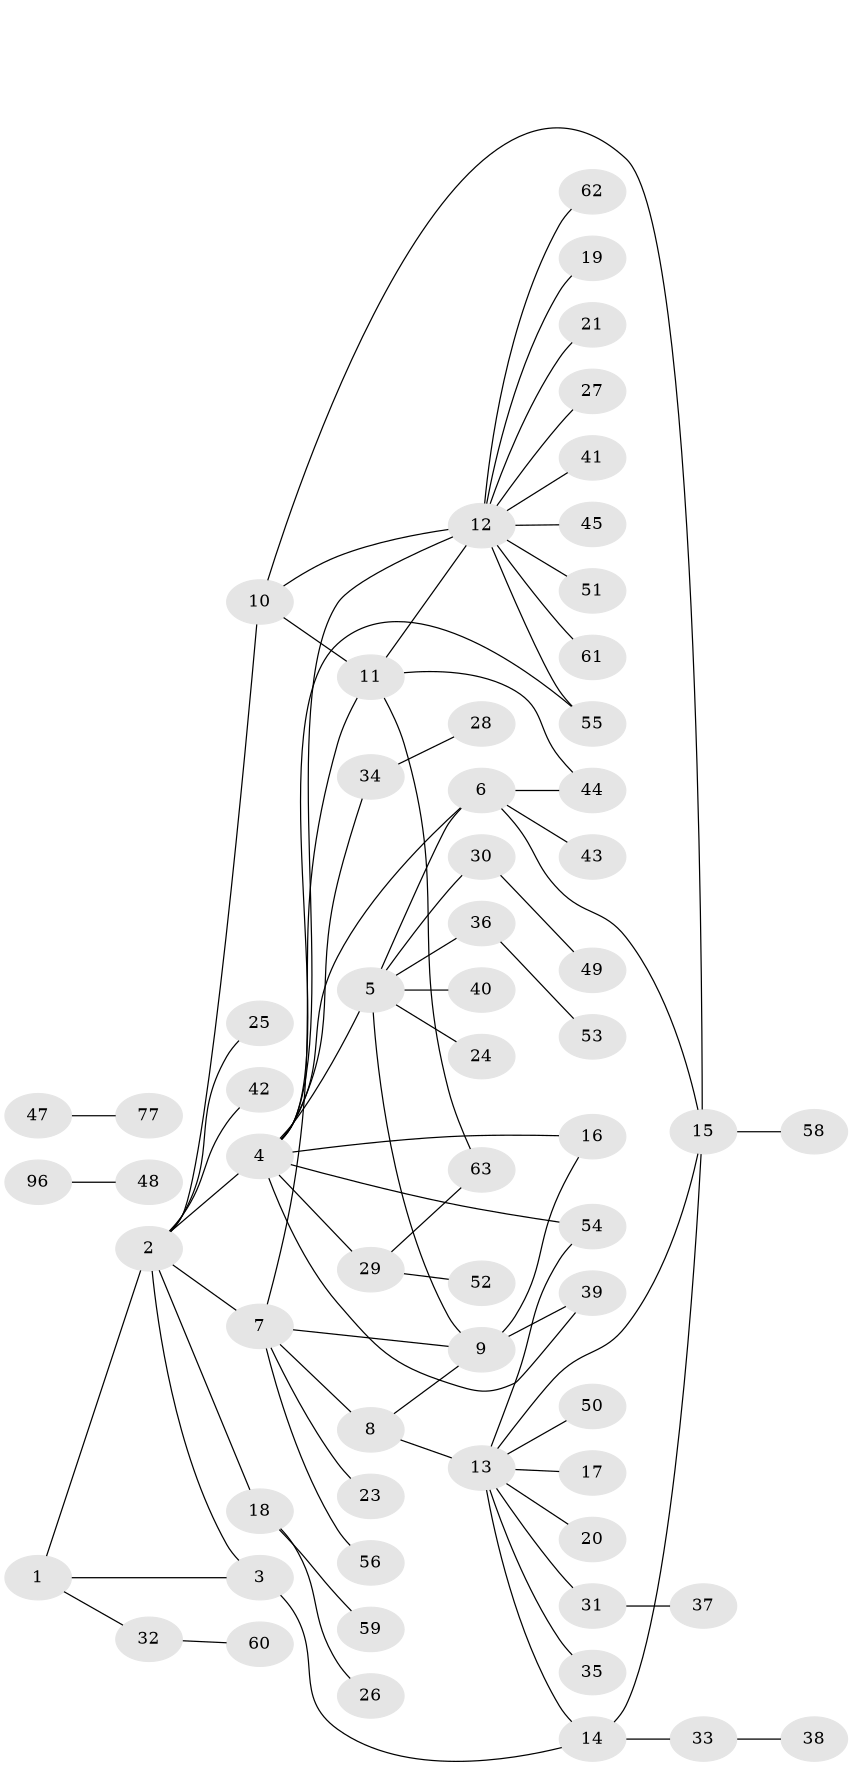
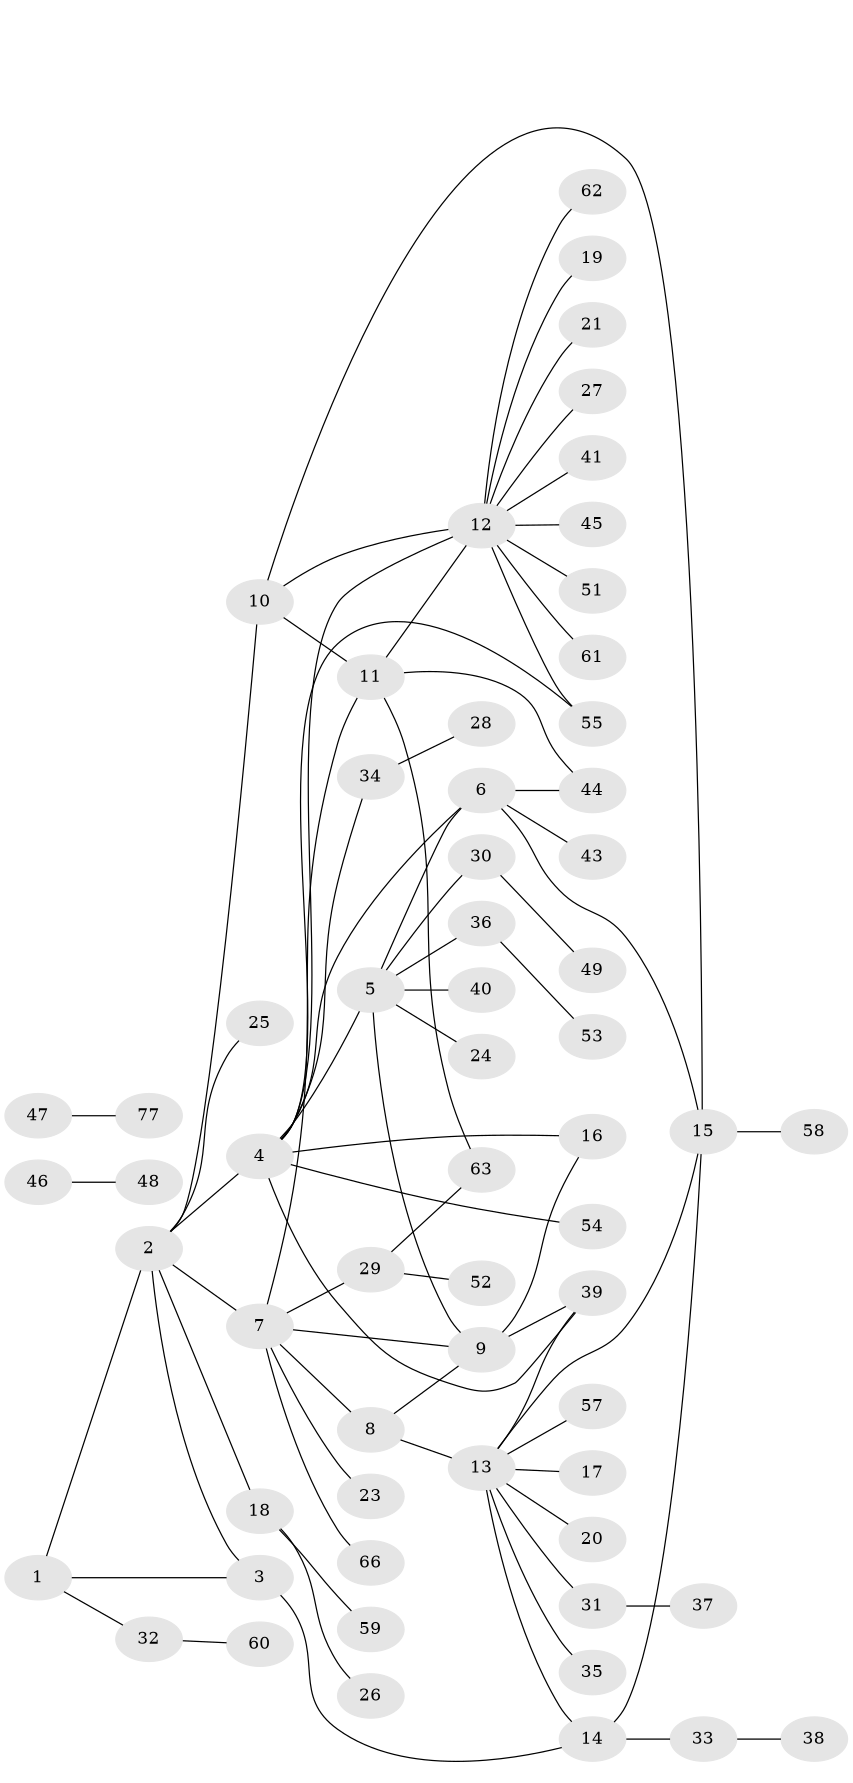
node "42": removed
node "96": label "96" -> "46"
edge "4" -- "29": now "7" -- "29"
edge "54" -- "13": now "39" -- "13"
node "50": label "50" -> "57"
node "56": label "56" -> "66"
